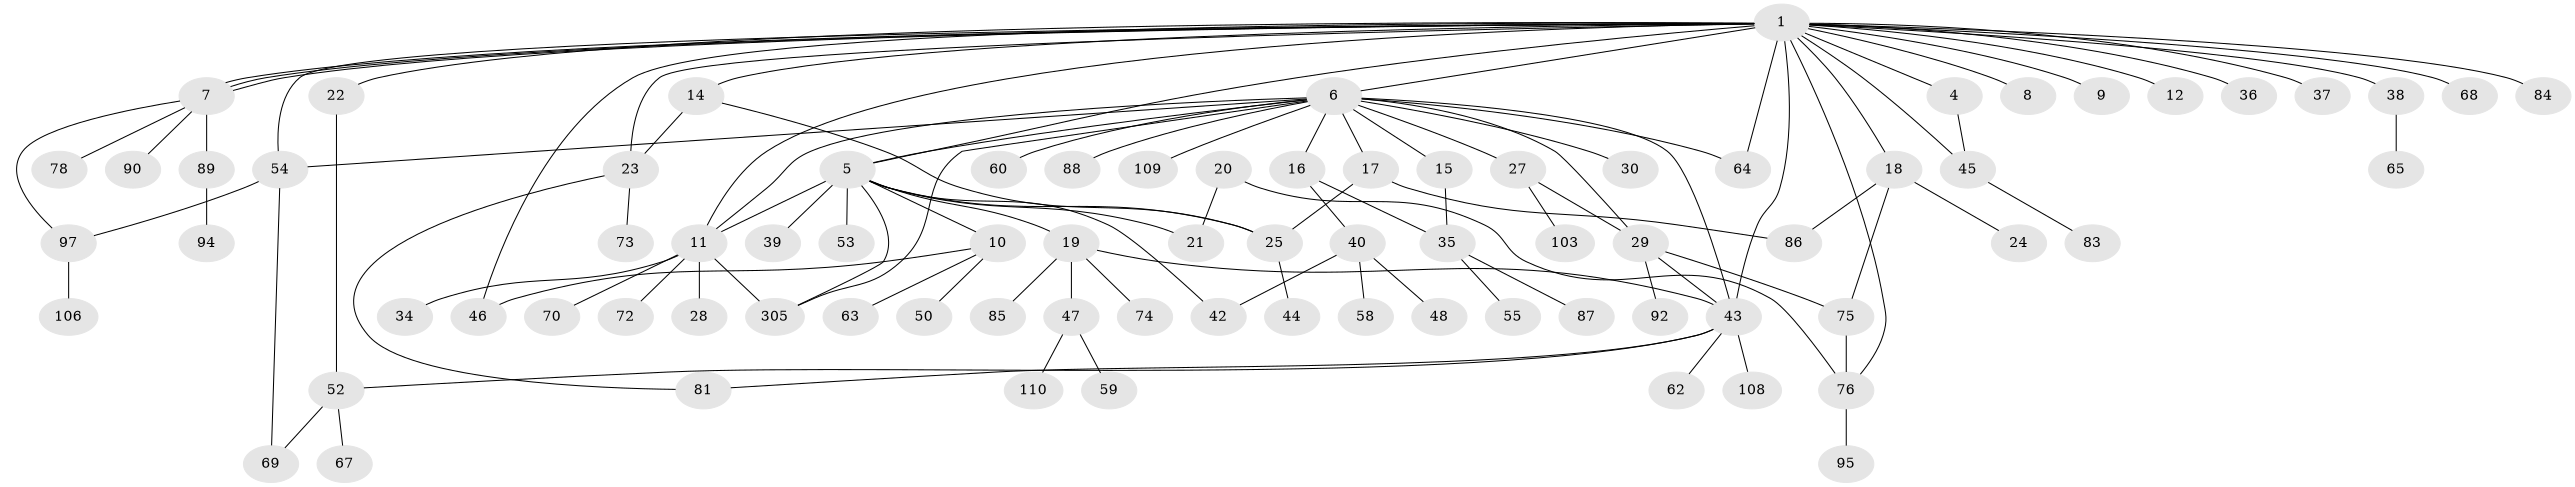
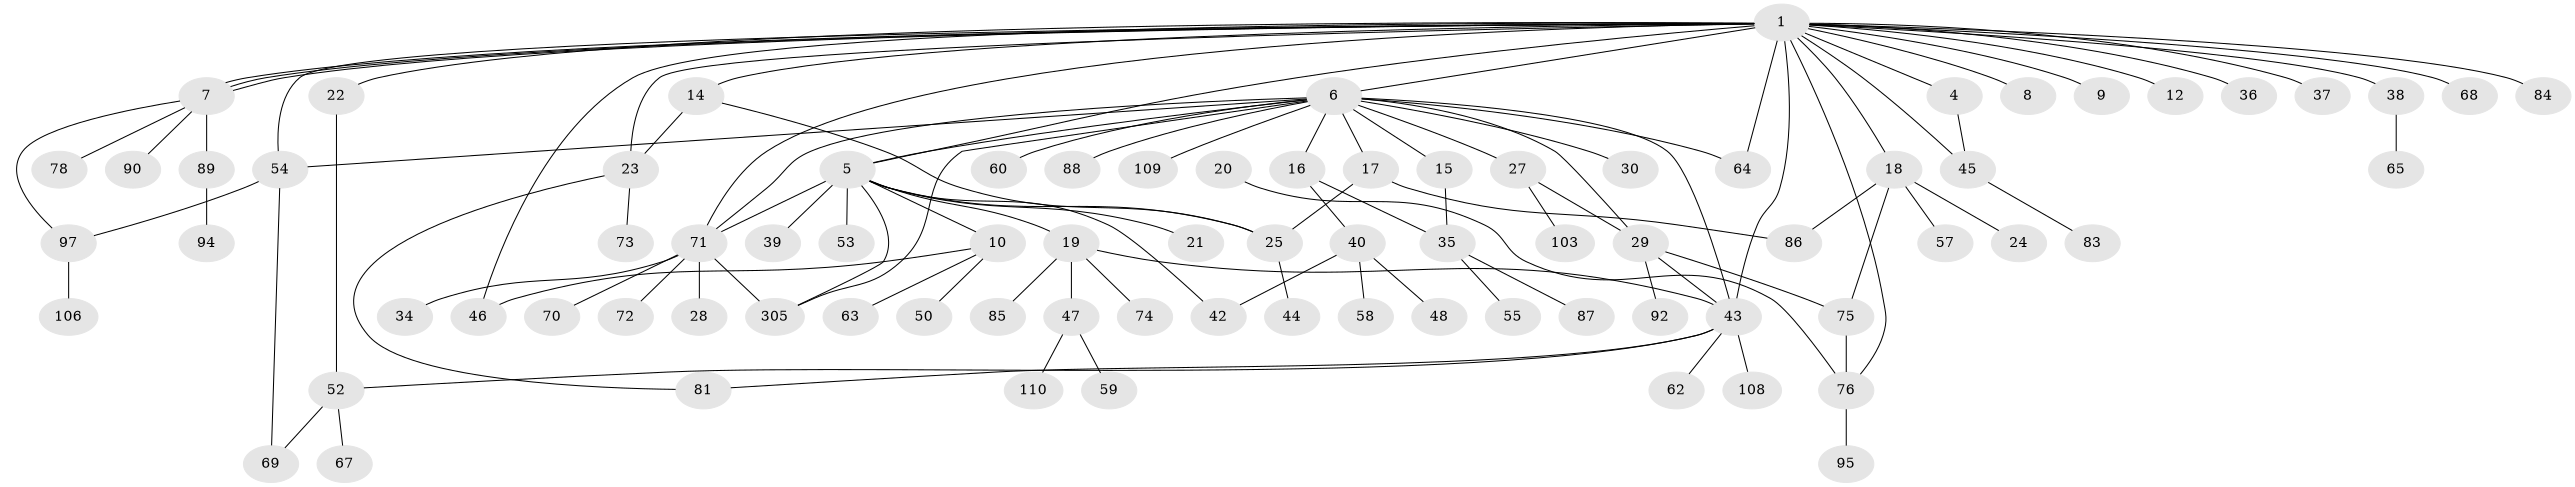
edge "20" -- "21": removed
node "11": label "11" -> "71"
node "57": added
